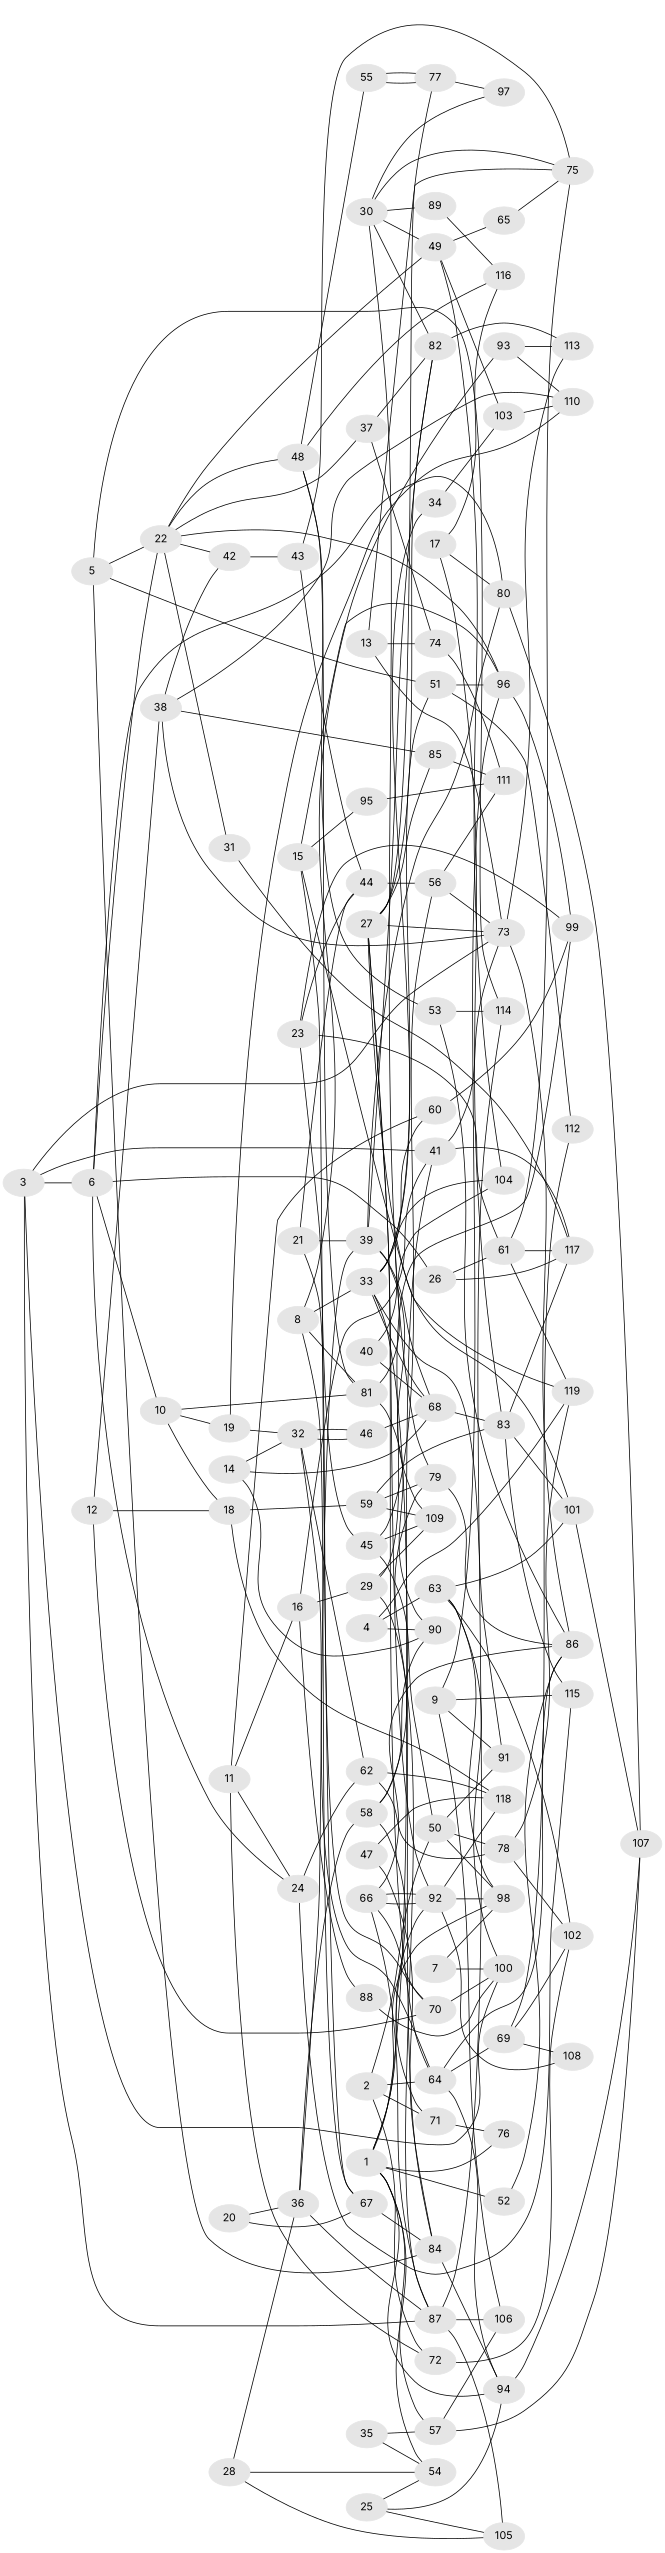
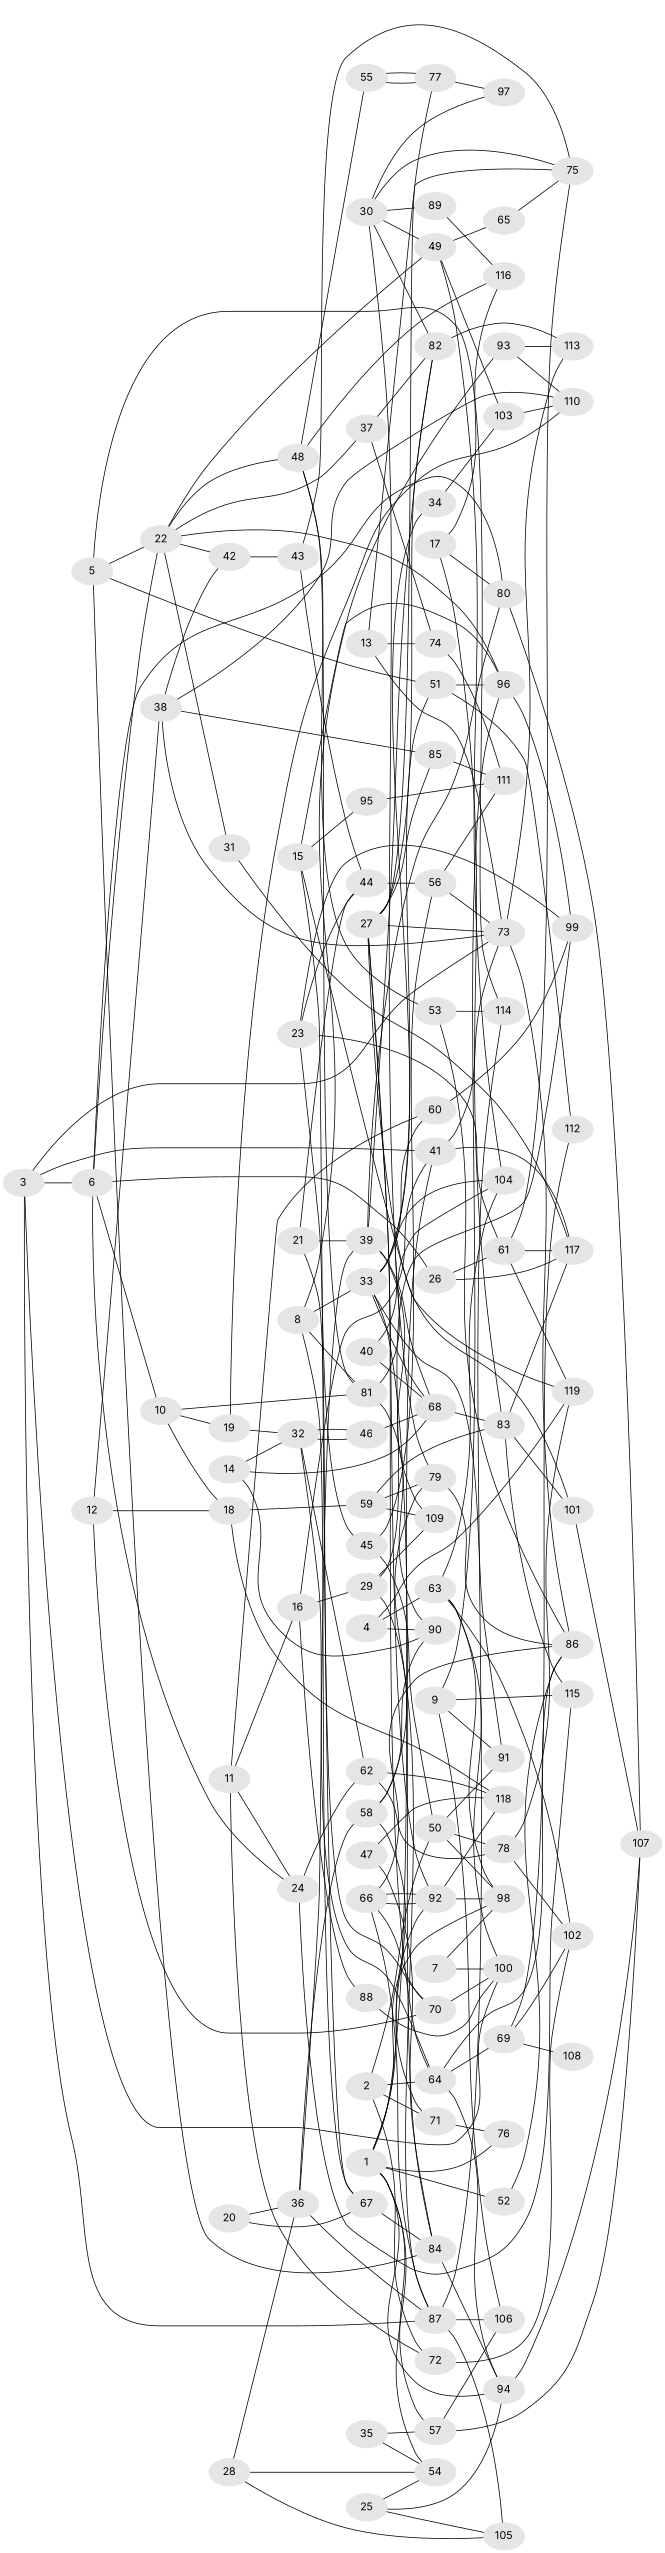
edge "109" -- "45": removed
edge "101" -- "63": now "104" -- "63"
edge "92" -- "108": removed
